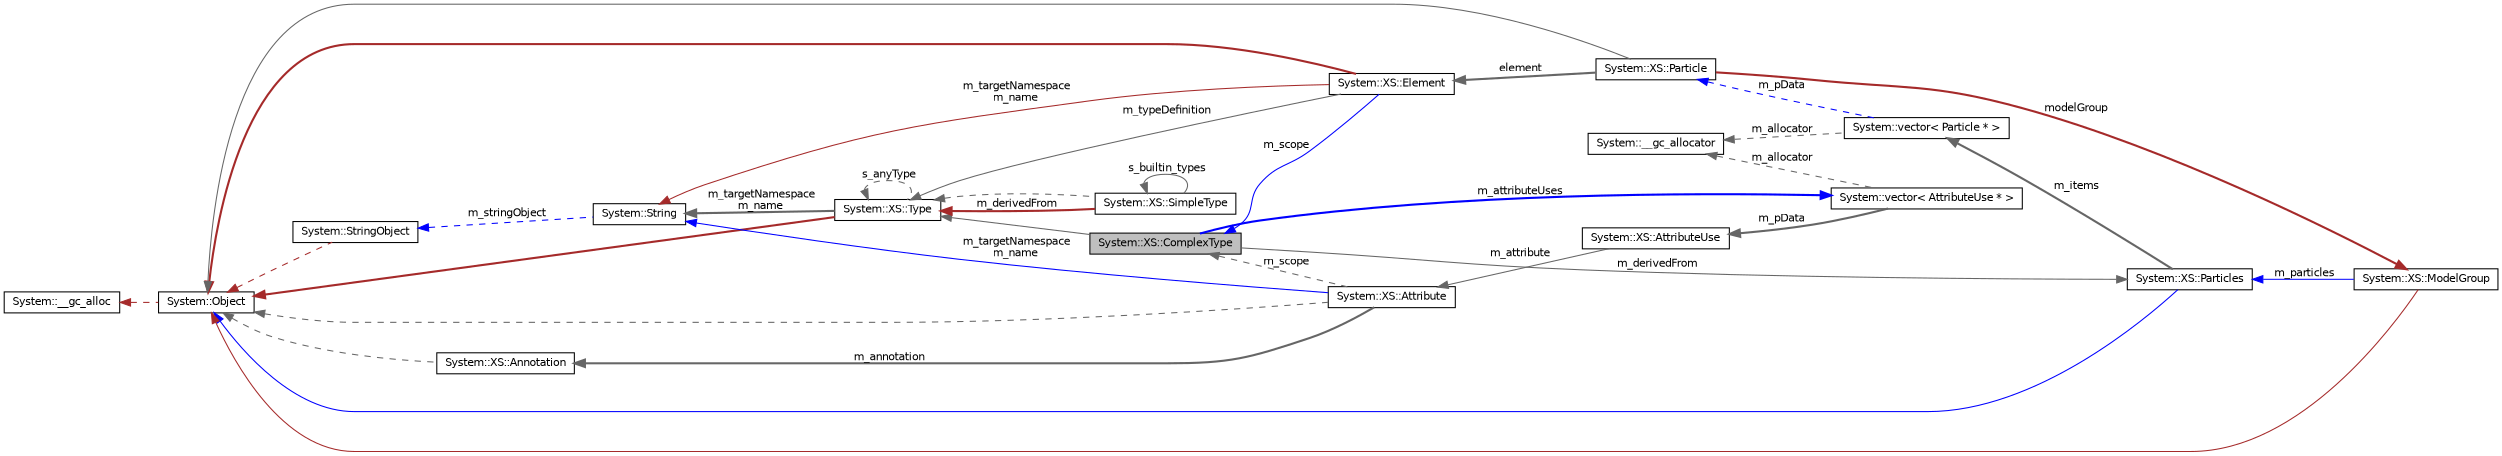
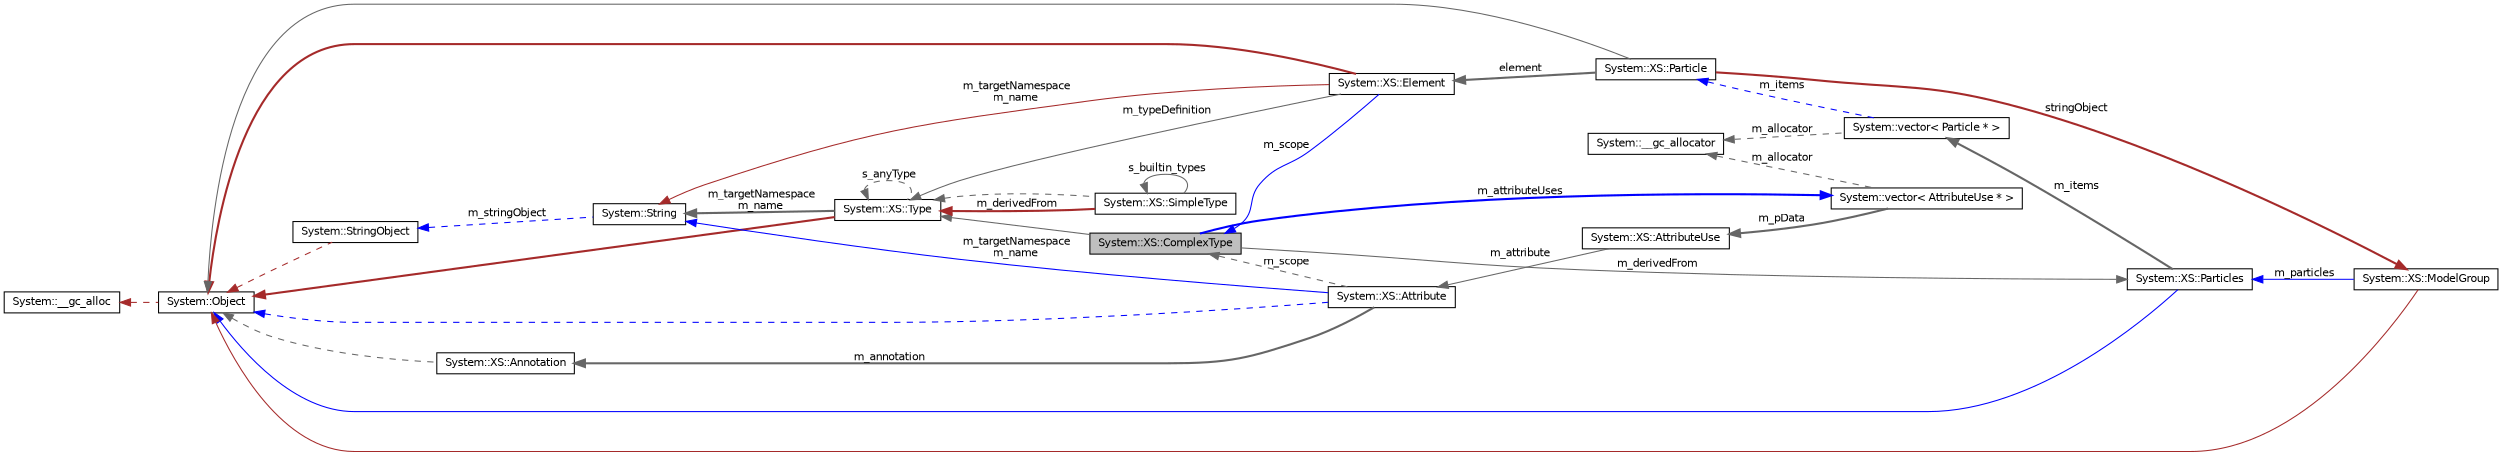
edge "System::vector< Particle * >" -> "System::XS::Particle": label " m_pData" -> " m_items"
edge "System::XS::Particle" -> "System::XS::ModelGroup": label " modelGroup" -> " stringObject"
edge "System::XS::Attribute" -> "System::Object": color gray40 -> blue
